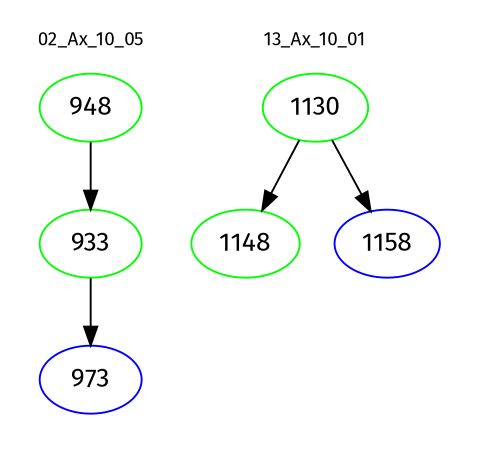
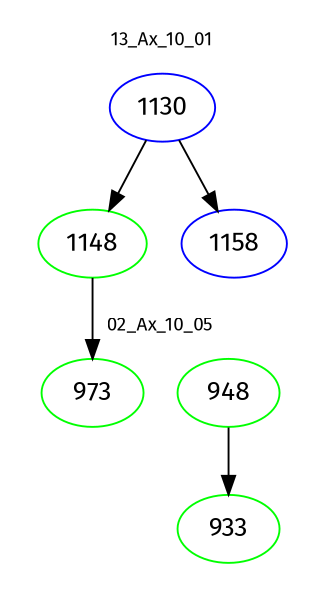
node "1130": color green -> blue
edge "933" -> "973": now "1148" -> "973"
node "973": color blue -> green
